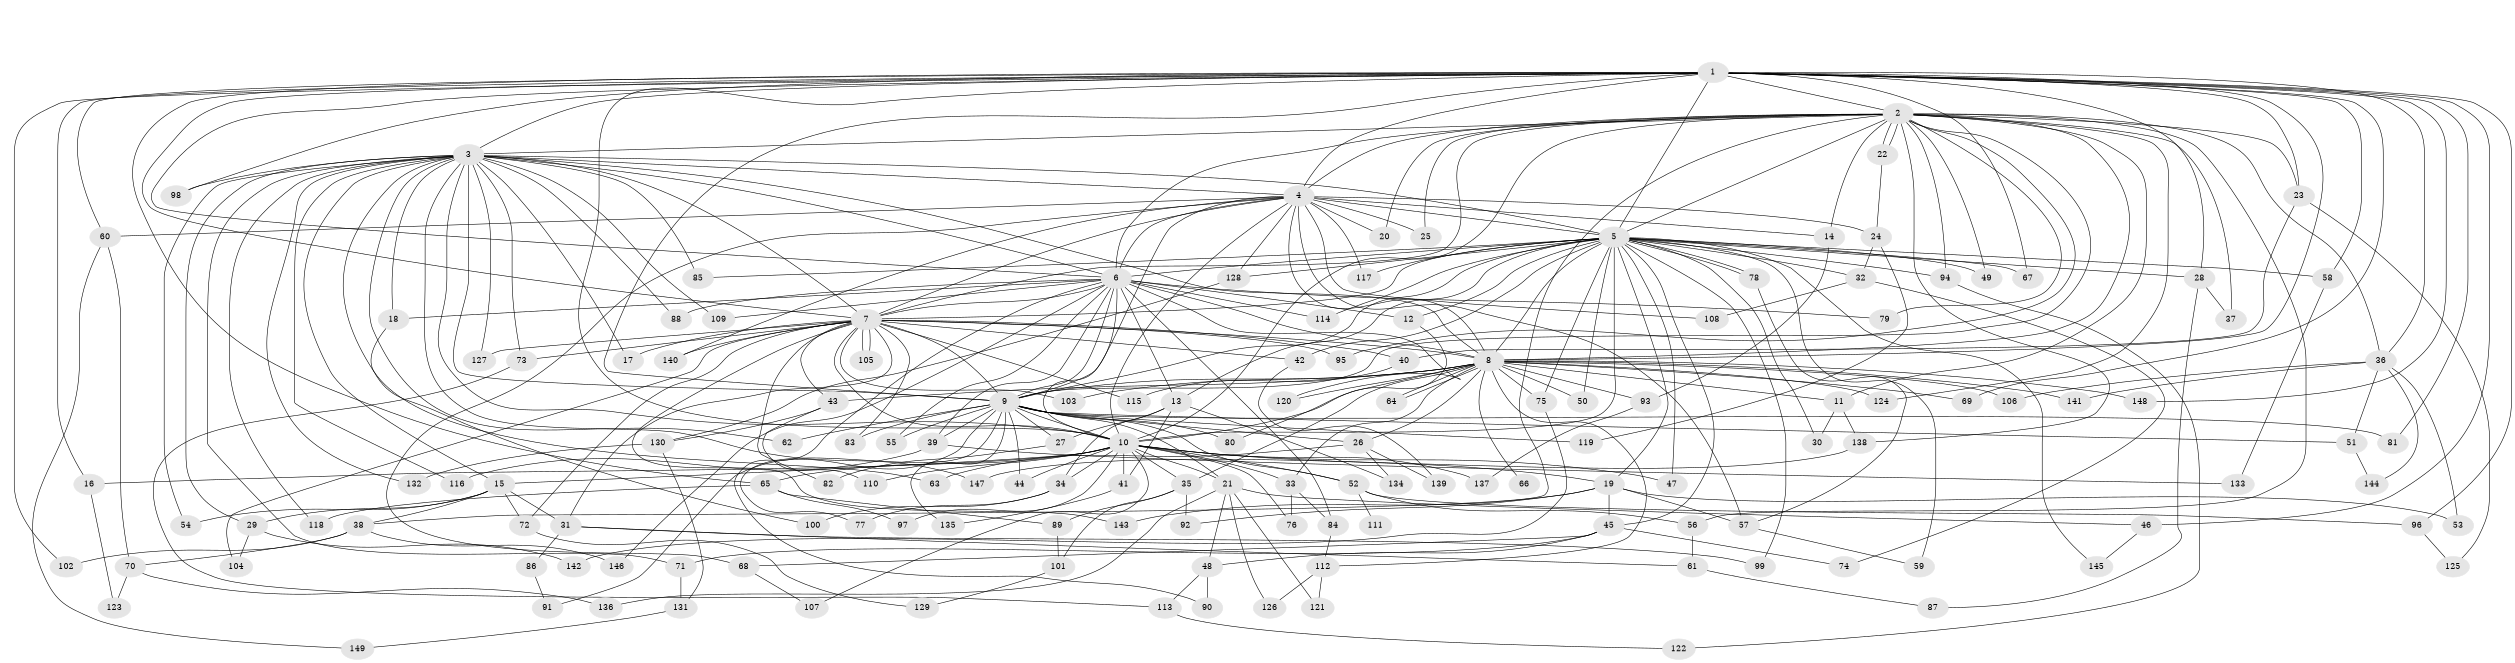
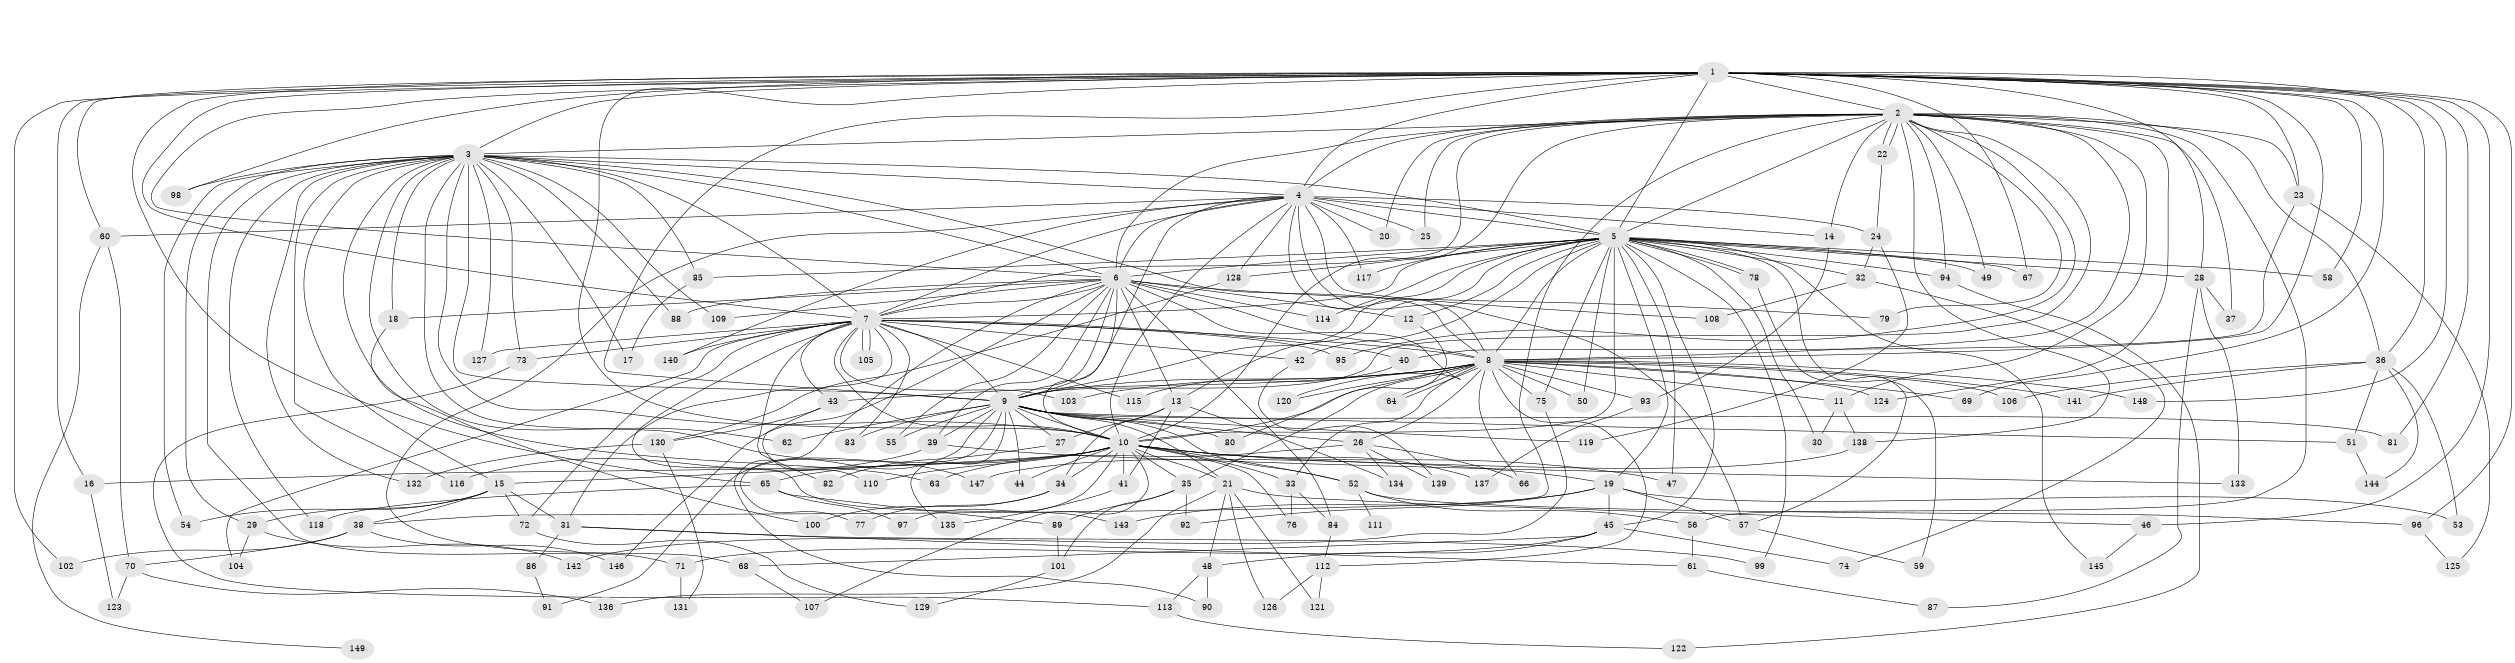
edge "7" -- "17": now "85" -- "17"
edge "58" -- "133": now "28" -- "133"
edge "26" -- "66": added
edge "131" -- "149": removed
